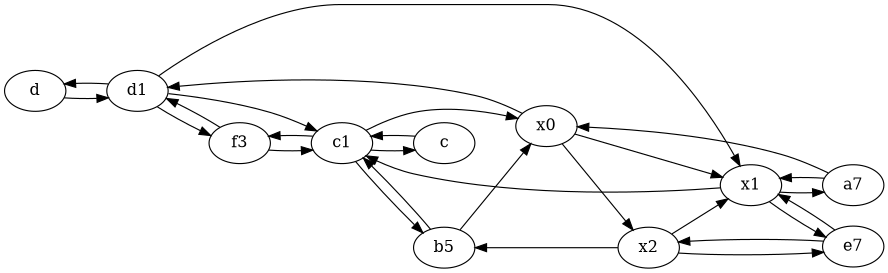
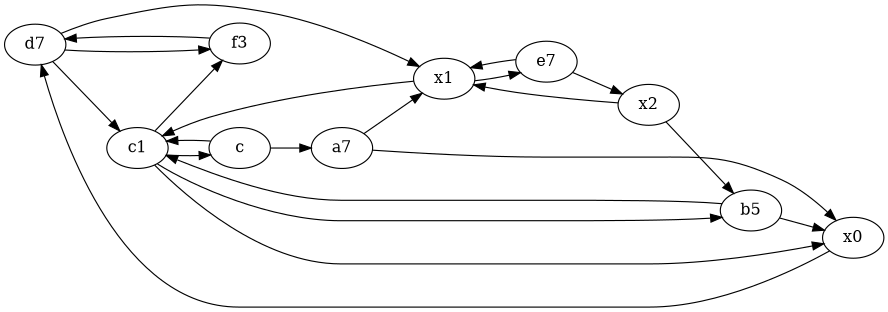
node "d": removed
node "d1": label "d1" -> "d7"
edge "f3" -> "c1": removed
edge "x0" -> "x1": removed
edge "x0" -> "x2": removed
edge "x1" -> "a7": now "c" -> "a7"
edge "x2" -> "e7": removed
